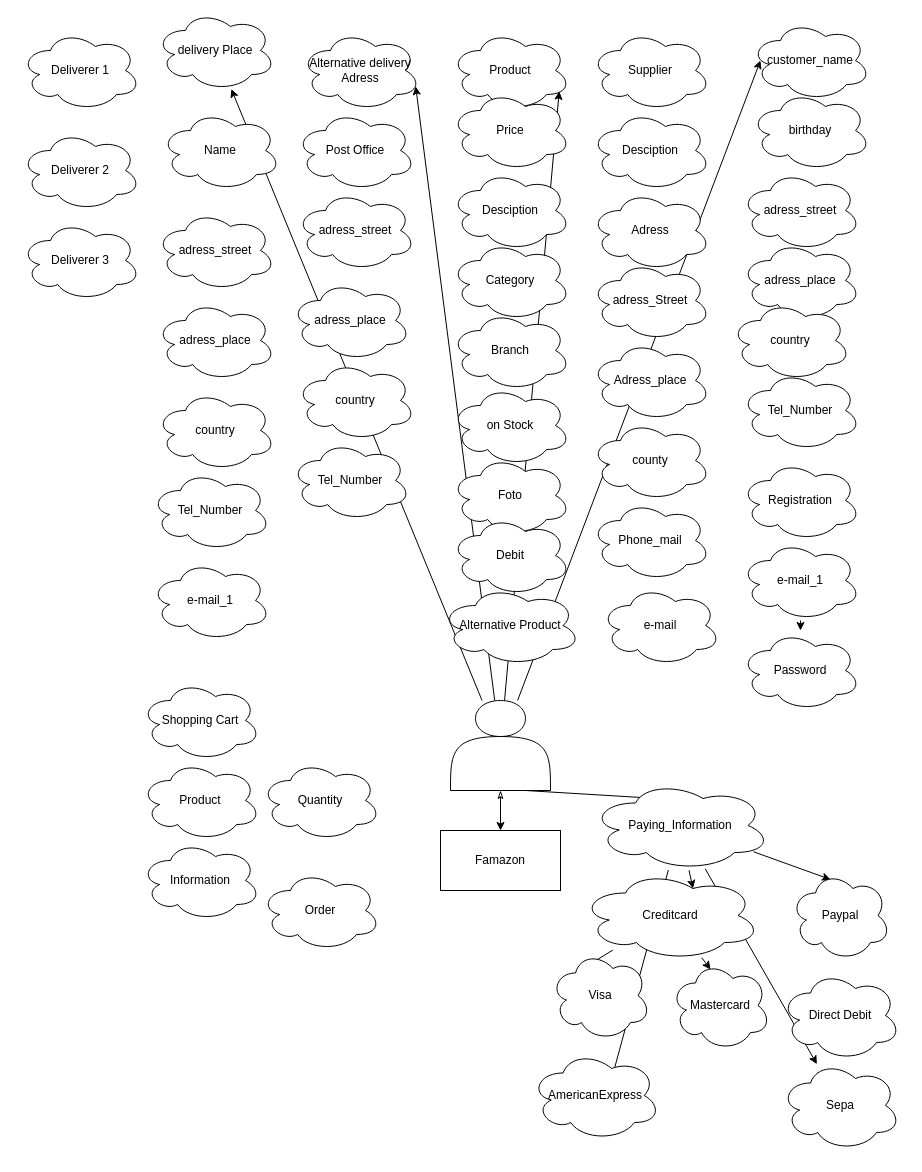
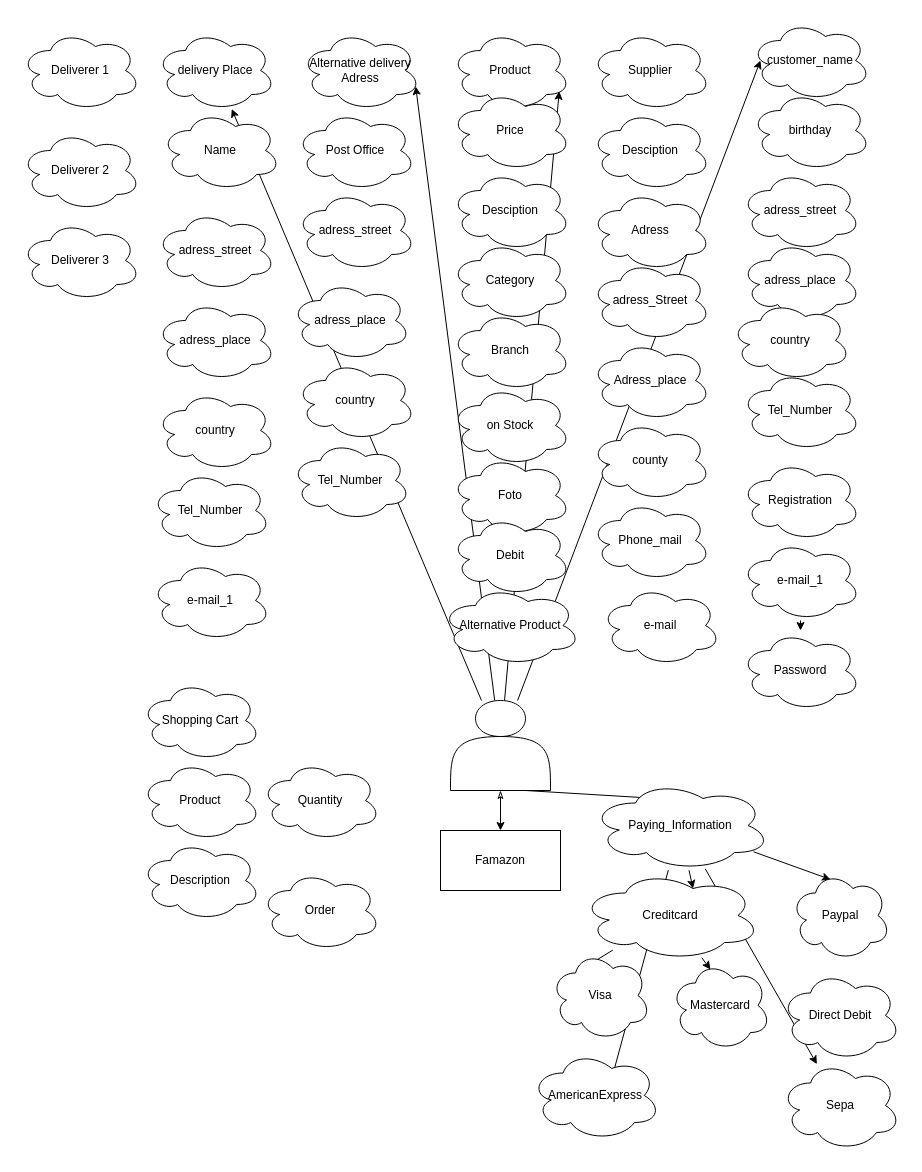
node "delivery Place": moved (216, 51) -> (216, 71)
node "Information": label "Information" -> "Description"
